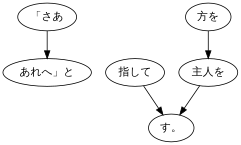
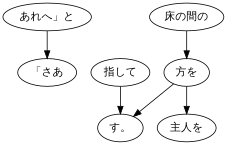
node "床の間の": added
edge "「さあ" -> "あれへ」と": reversed
edge "主人を" -> "す。": now "方を" -> "す。"
